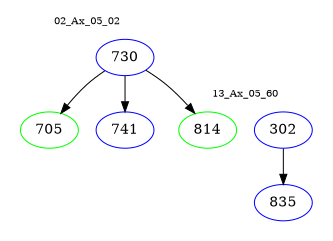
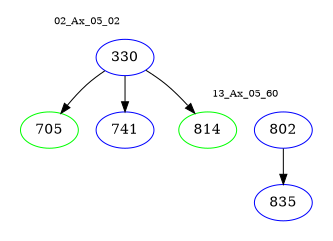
node "730": label "730" -> "330"
node "302": label "302" -> "802"
